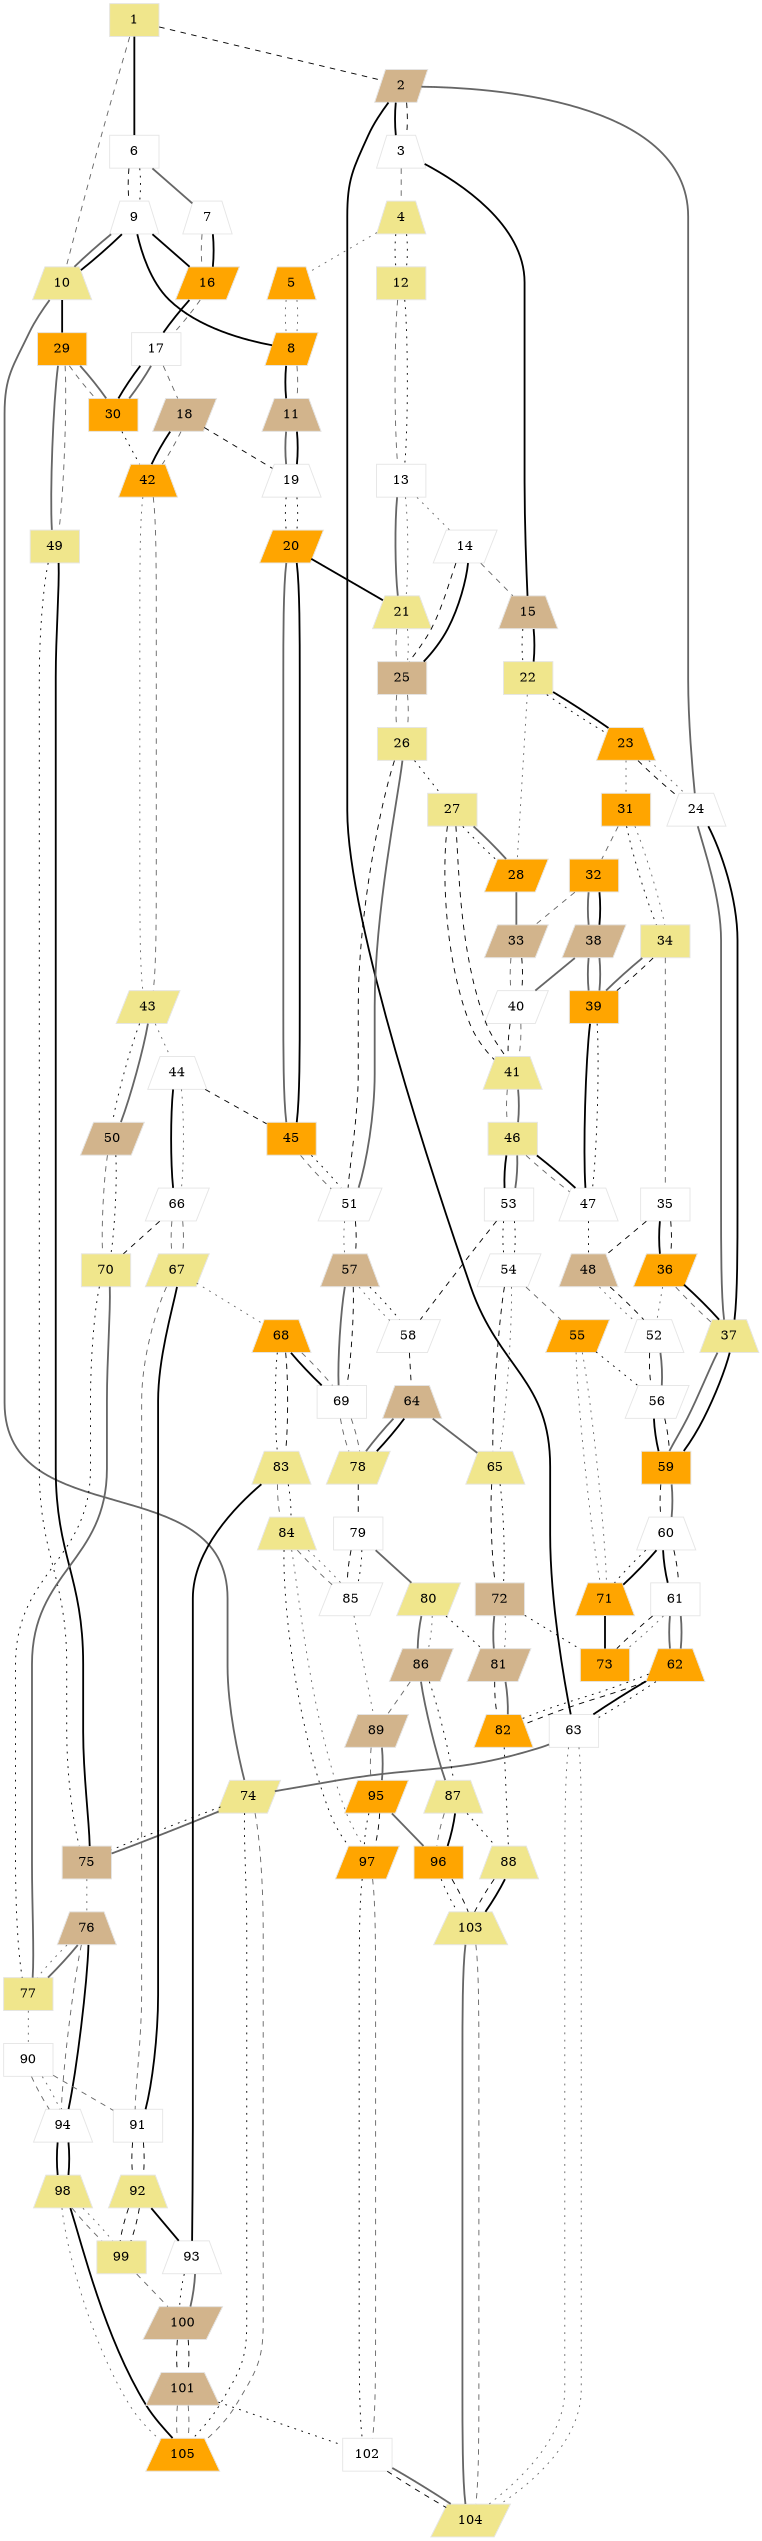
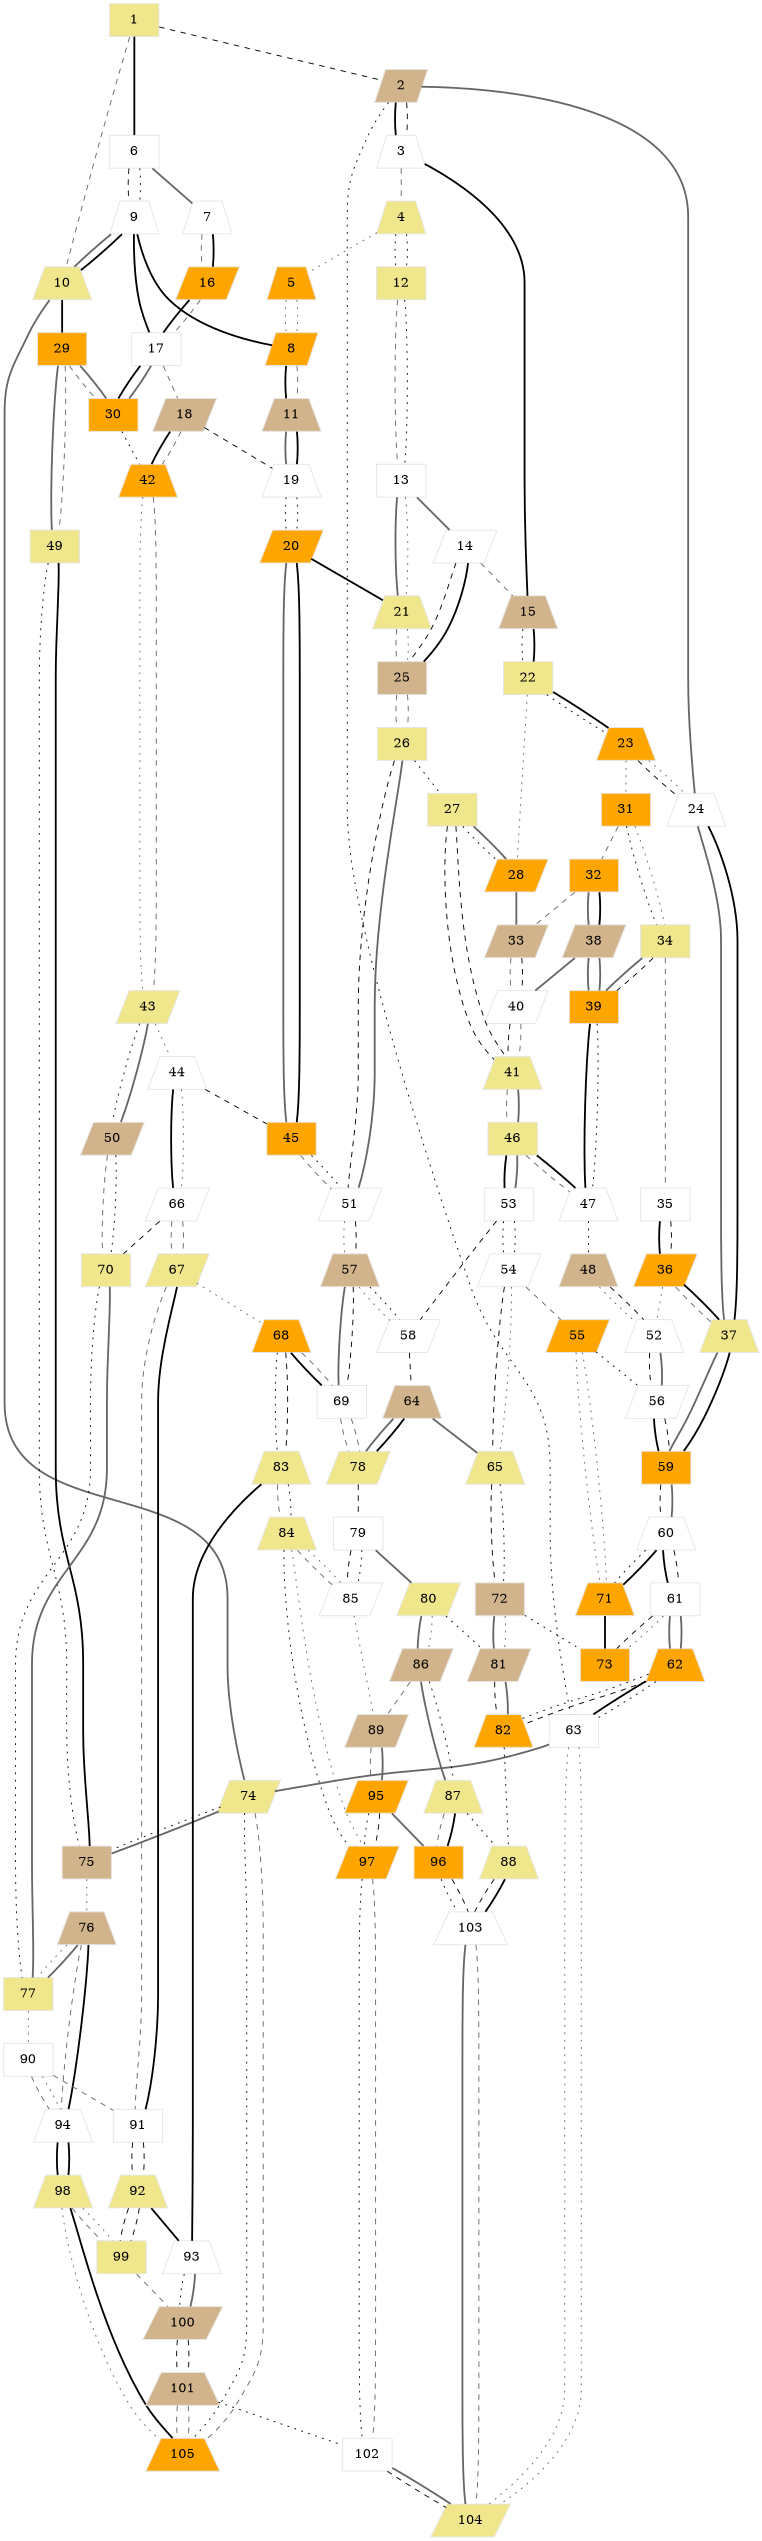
edge "9" -- "16": now "9" -- "17"
edge "13" -- "14": style dotted -> bold
edge "2" -- "63": style bold -> dotted
edge "35" -- "48": removed
node "103": fillcolor khaki -> white
